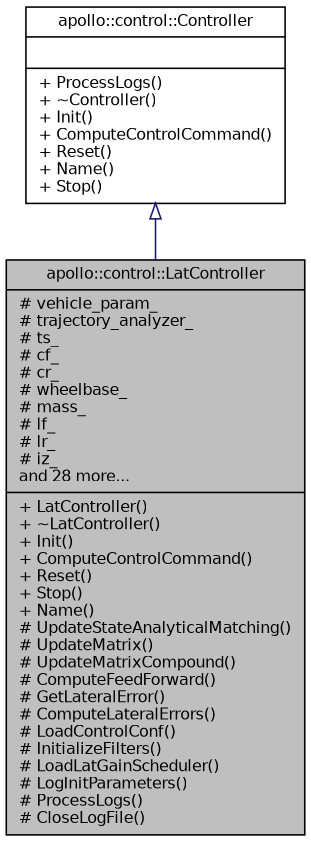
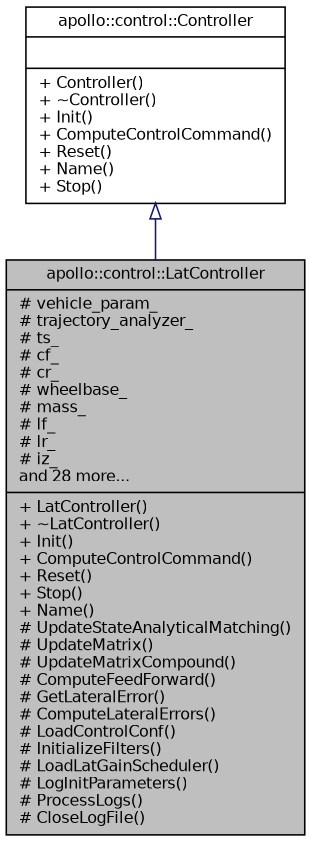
node "apollo::control::Controller": text "+ ProcessLogs()" -> "+ Controller()"
